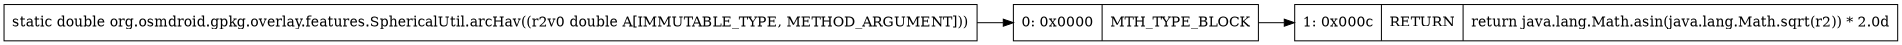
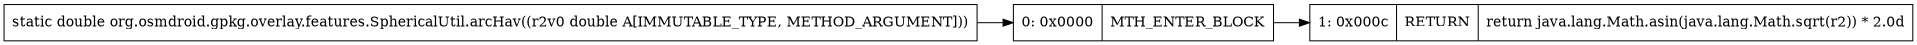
node "0: 0x0000": text "MTH_TYPE_BLOCK" -> "MTH_ENTER_BLOCK"
